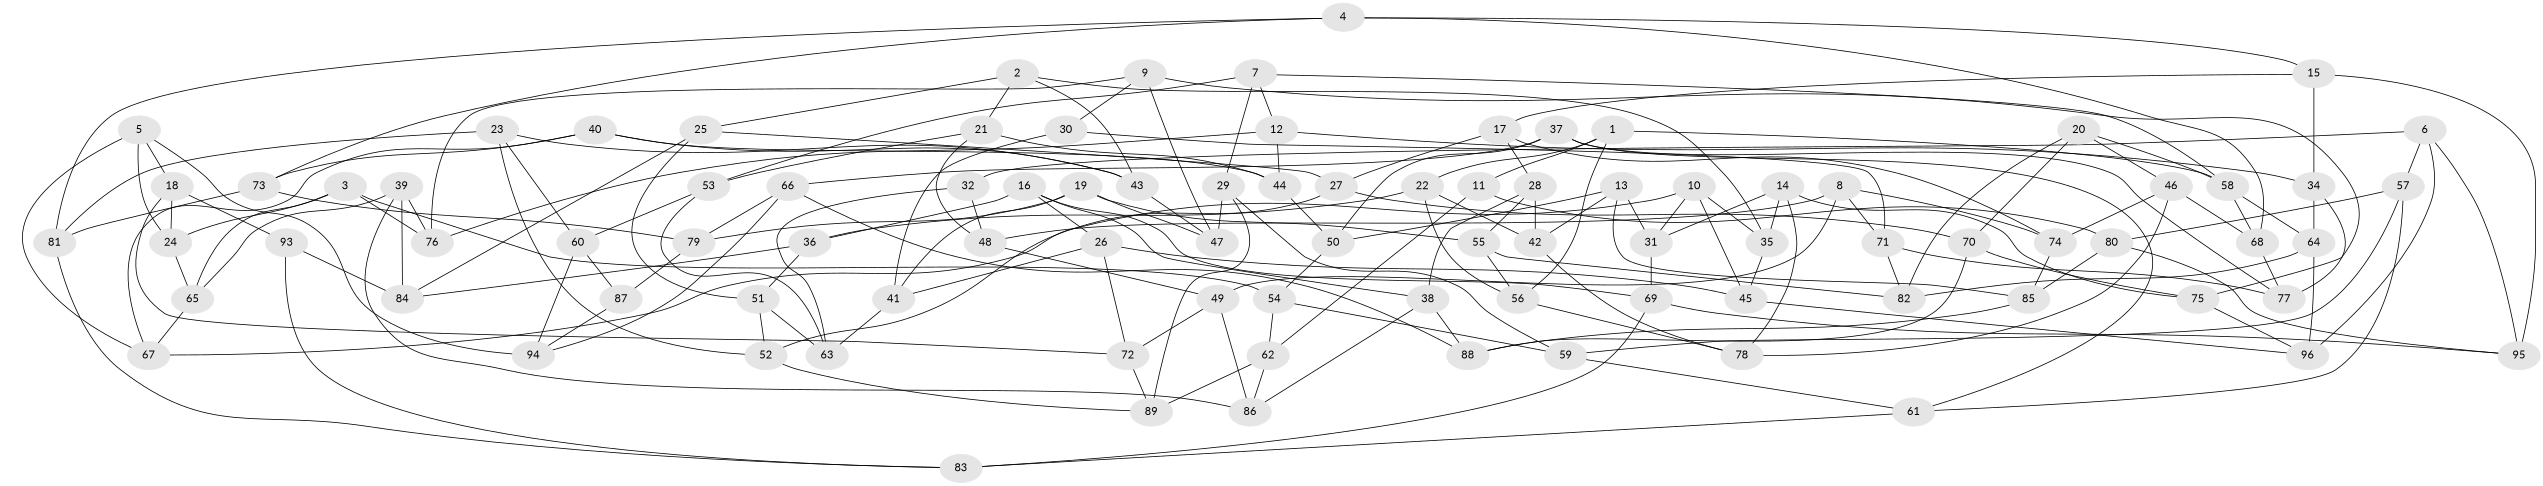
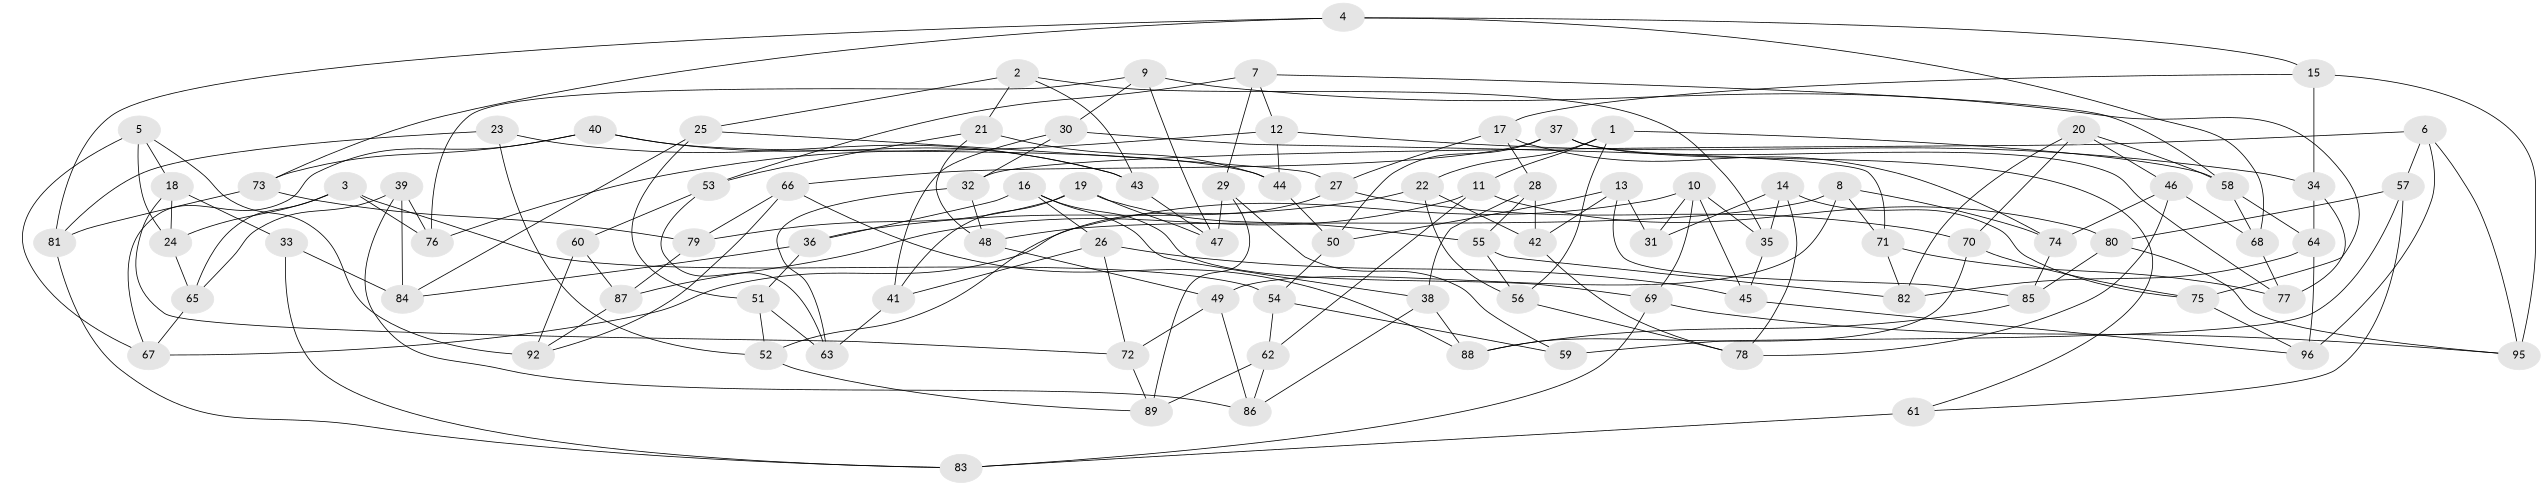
edge "30" -- "32": added
edge "23" -- "60": removed
edge "11" -- "87": added
node "93": label "93" -> "33"
edge "31" -- "69": now "10" -- "69"
node "94": label "94" -> "92"
edge "59" -- "61": removed
